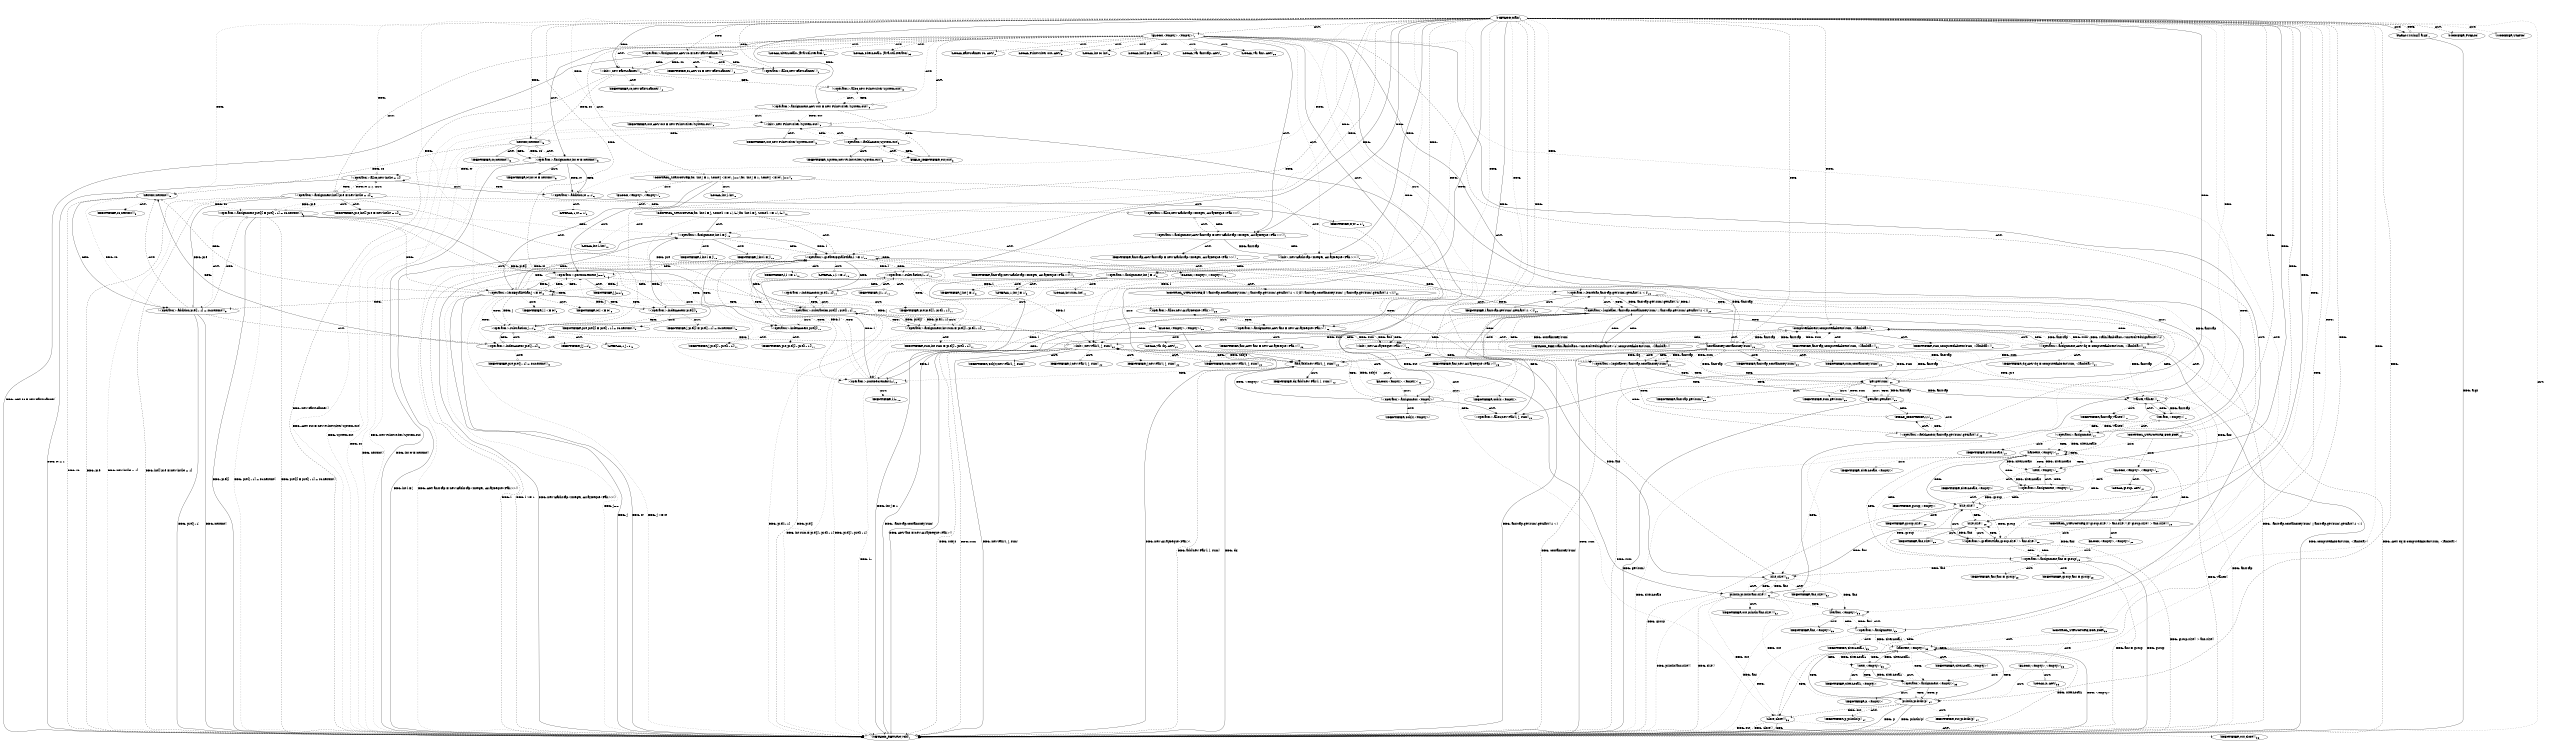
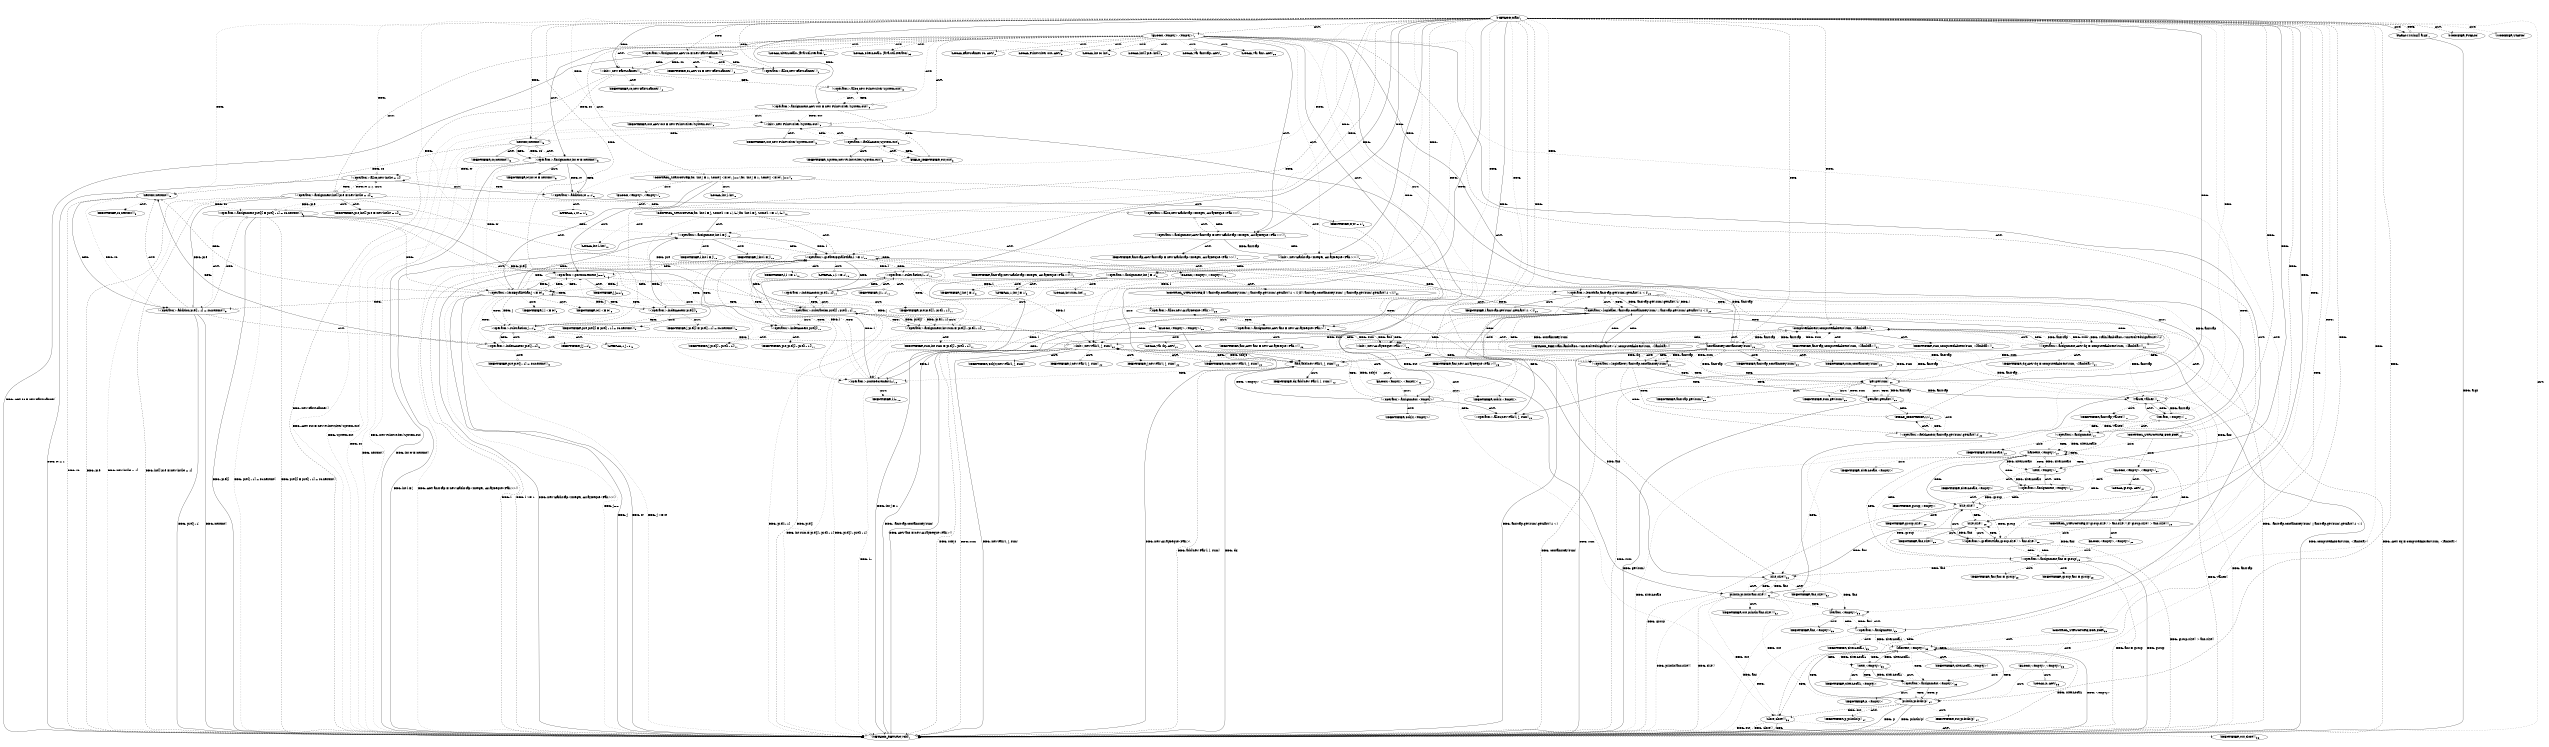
edge "(LOCAL,int i: int)" -> "(<operator>.lessEqualsThan,j <= N)": now "(<operator>.assignment,int N = nextInt())" -> "(<operator>.lessEqualsThan,j <= N)"
edge "(<operator>.subtraction,i - 1)" -> "(<operator>.indexAccess,pre[i - 1])": style dotted -> solid
edge "(<operator>.fieldAccess,ansMap.get(sum).getLast().r)" -> "(<operator>.lessThan,ansMap.get(sum).getLast().r < i)": now "(FIELD_IDENTIFIER,r,r)" -> "(<operator>.lessThan,ansMap.get(sum).getLast().r < i)"
edge "(containsKey,containsKey(sum))" -> "(values,values())": label "DDG: pre" -> "DDG: ansMap"
